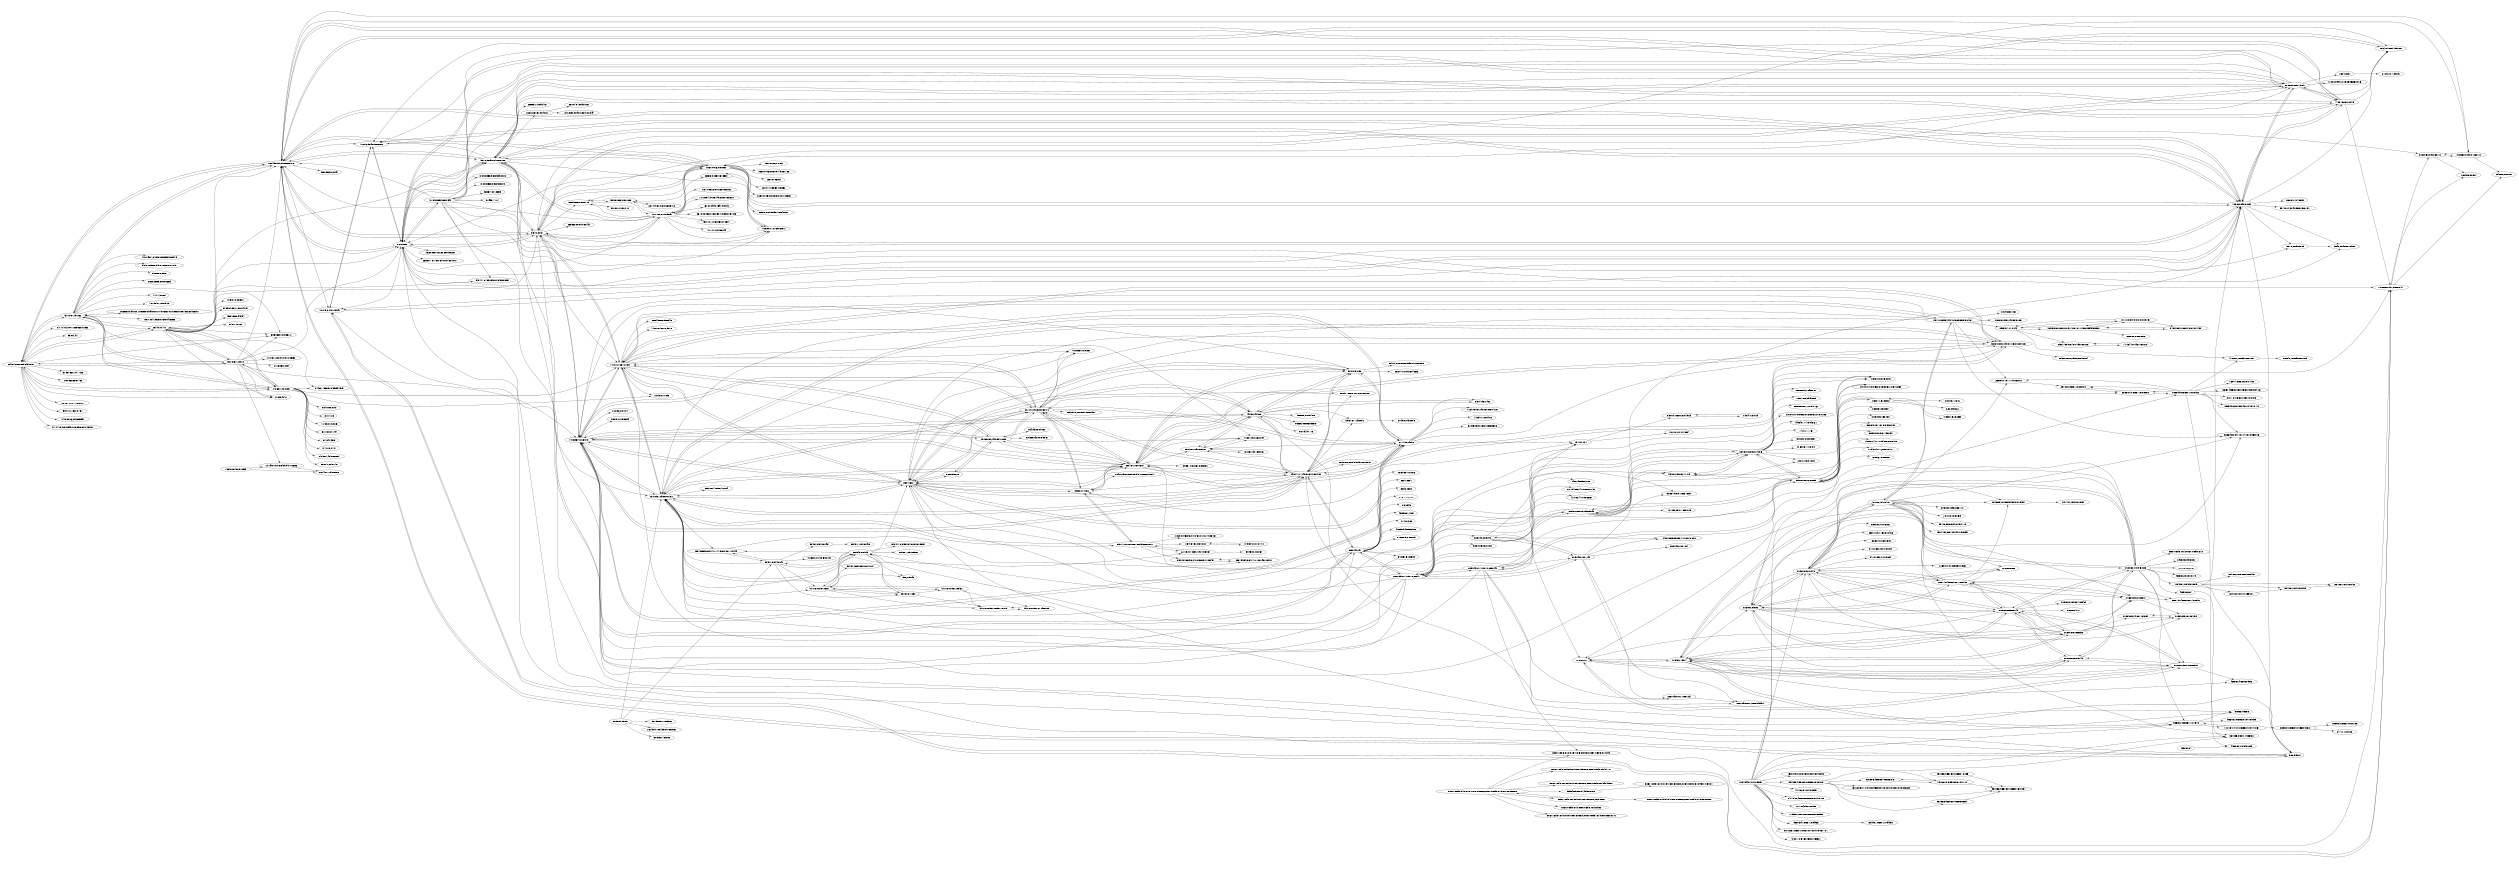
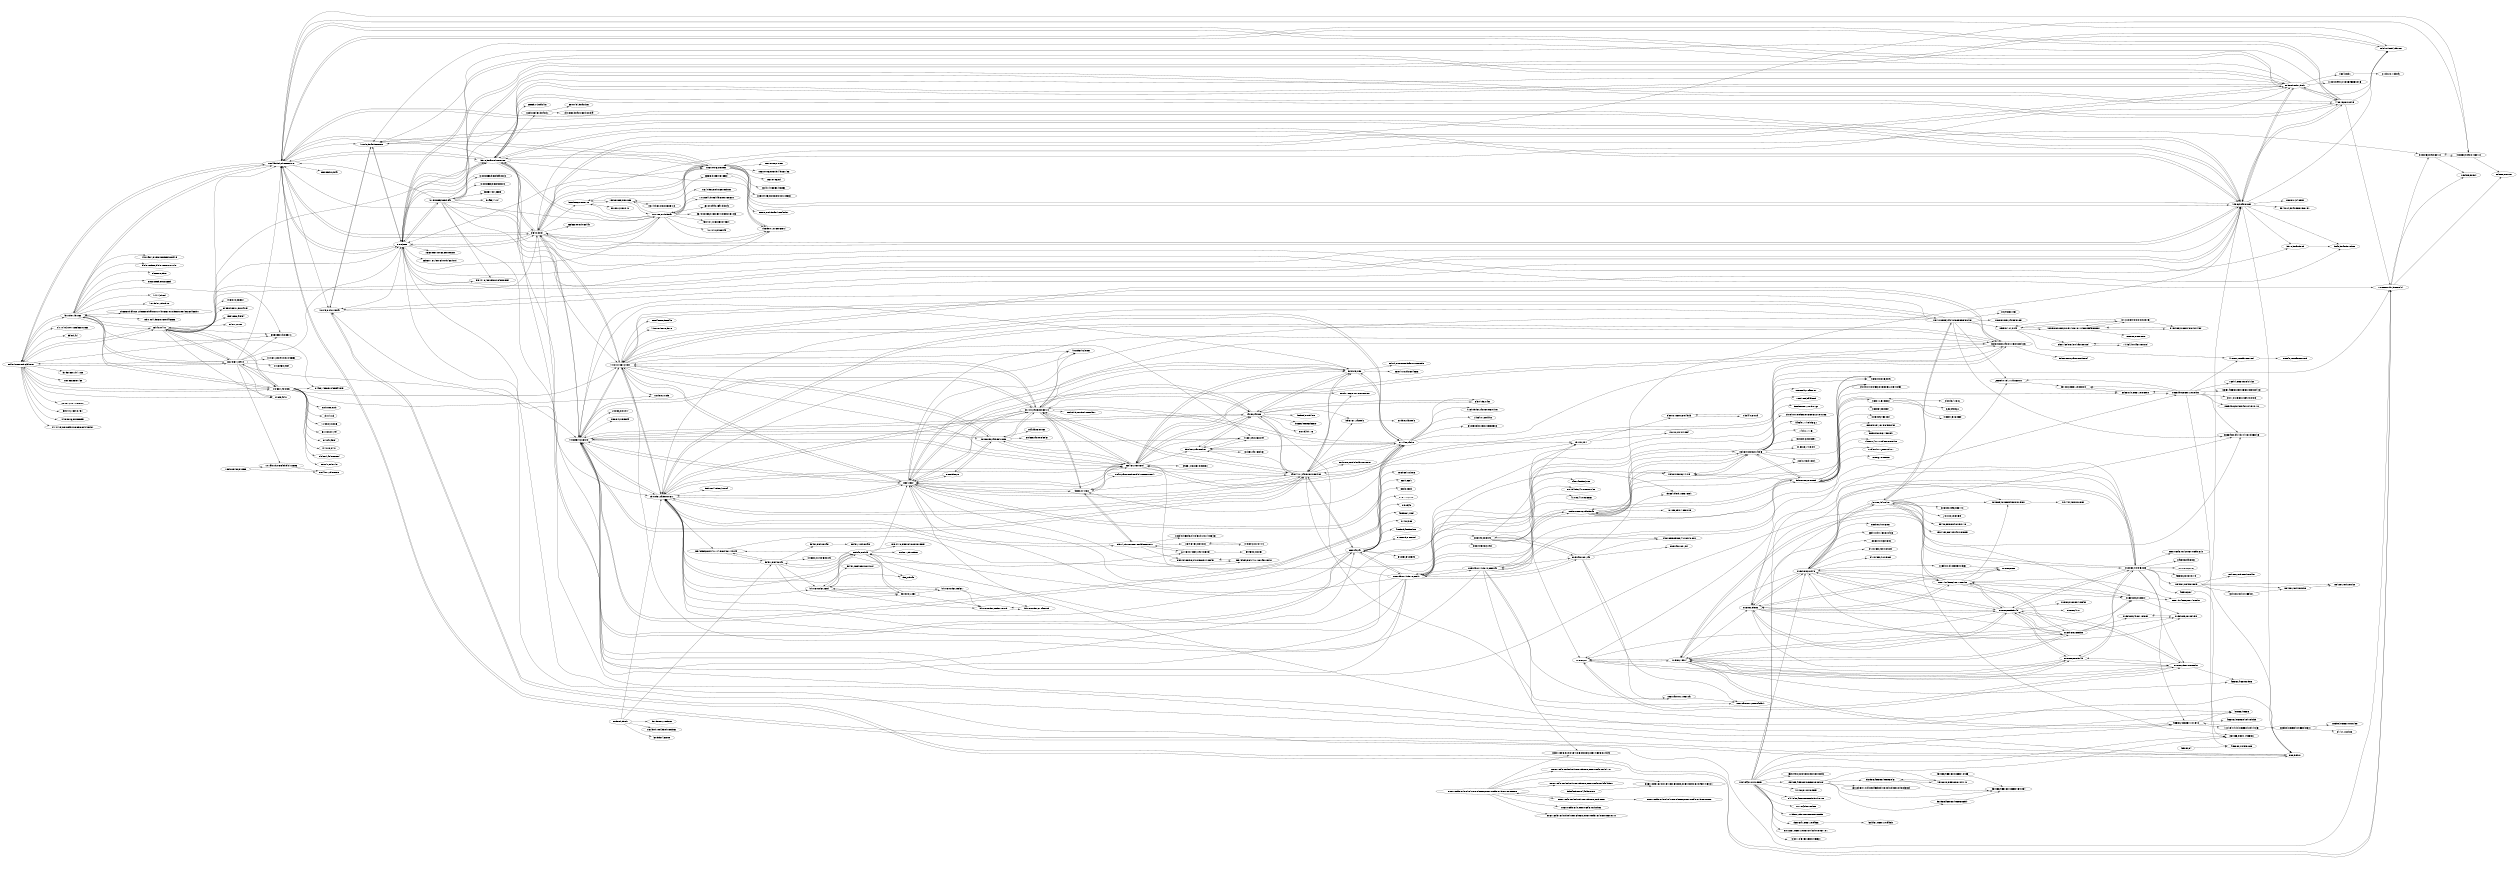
edge "Jip-Hop/jailmaker" -> "truenas/apps": now "onedr0p/cluster-template" -> "truenas/apps"
edge "gluster/glusterfs" -> "jimsalterjrs/sanoid": now "openzfsonwindows/ZFSin" -> "jimsalterjrs/sanoid"
edge "kern2011/Freenas-Quicksync" -> "danb35/freenas-iocage-heimdall": now "danb35/freenas-iocage-plex" -> "danb35/freenas-iocage-heimdall"
edge "OpenMediaVault-Plugin-Developers/openmediavault-omvextrasorg" -> "bobafetthotmail/folder2ram": now "OpenMediaVault-Plugin-Developers/openmediavault-omvextrasorg" -> "OpenMediaVault-Plugin-Developers/openmediavault-flashmemory"
